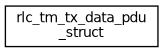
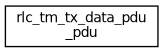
node "rlc_tm_tx_data_pdu _struct": label "rlc_tm_tx_data_pdu _struct" -> "rlc_tm_tx_data_pdu _pdu"
